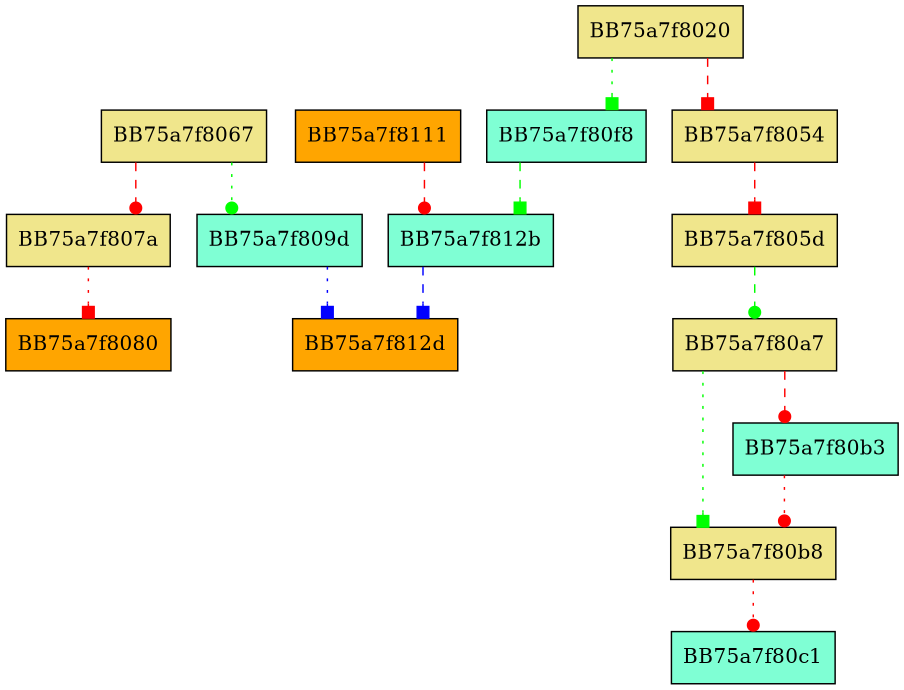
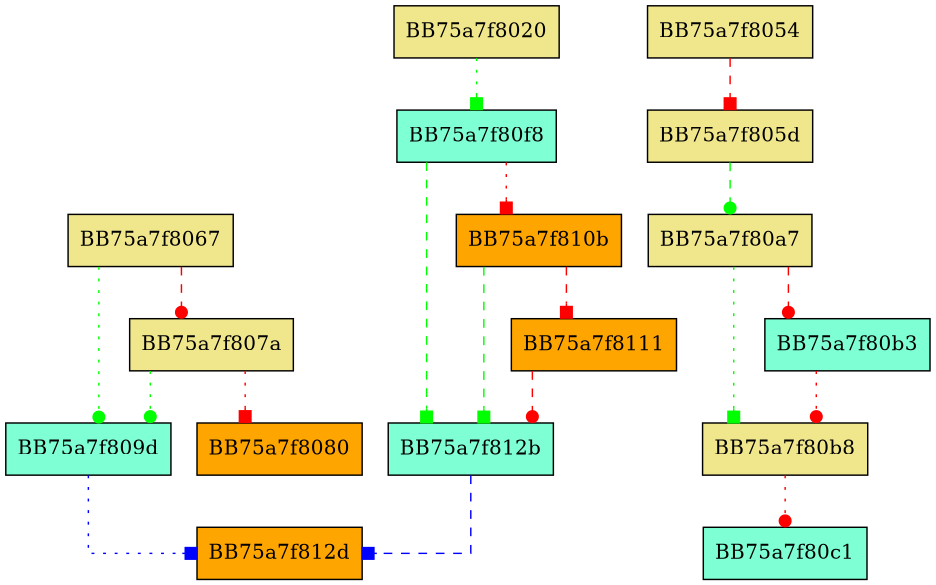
edge "BB75a7f8020" -> "BB75a7f8054": removed
node "BB75a7f810b": added
edge "BB75a7f807a" -> "BB75a7f809d": added
